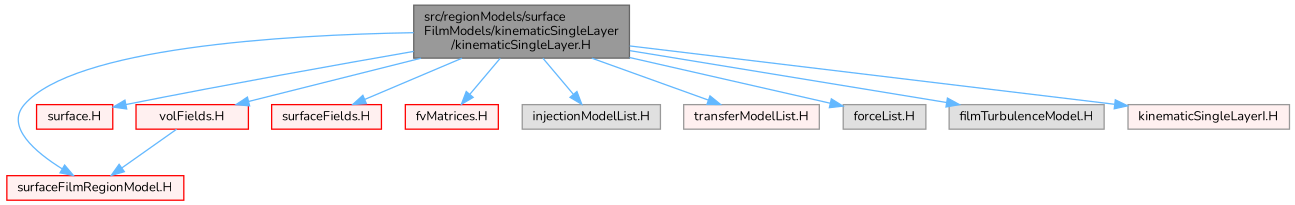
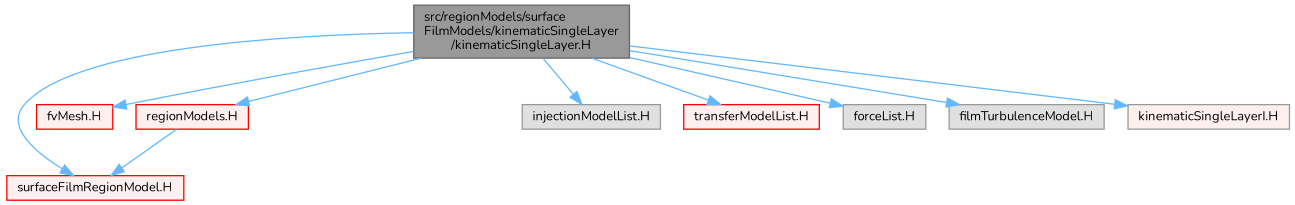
node "surface.H": label "surface.H" -> "fvMesh.H"
node "volFields.H": label "volFields.H" -> "regionModels.H"
node "surfaceFields.H": removed
node "fvMatrices.H": removed
node "transferModelList.H": color grey60 -> red
